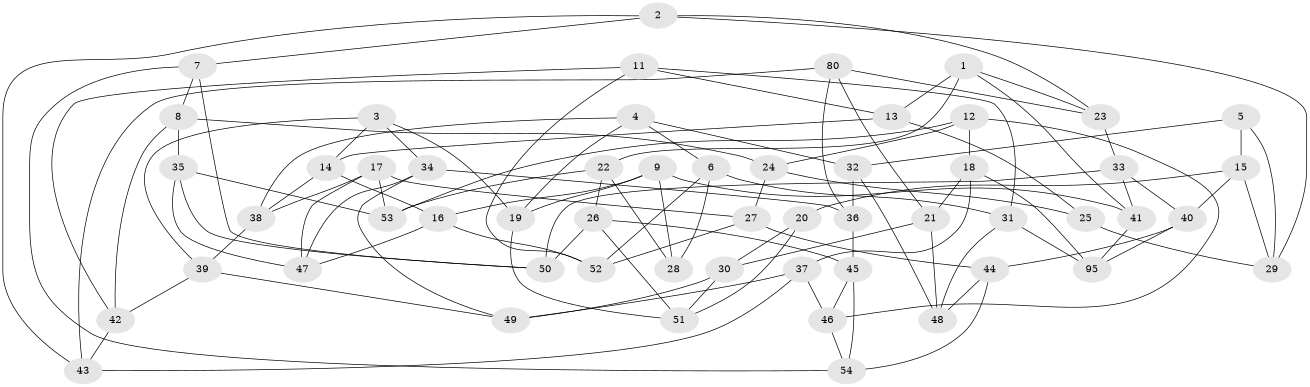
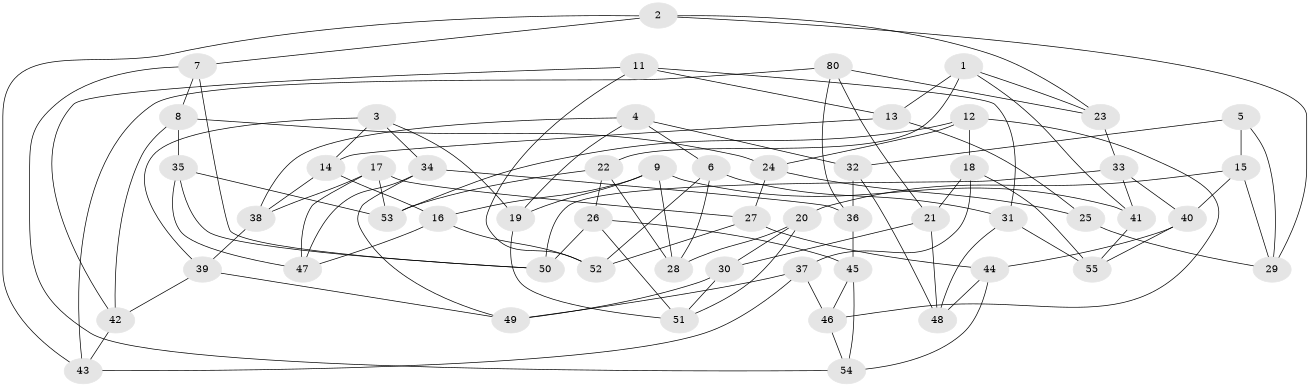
edge "20" -- "28": added
node "95": label "95" -> "55"
